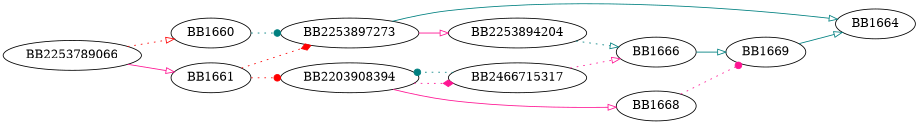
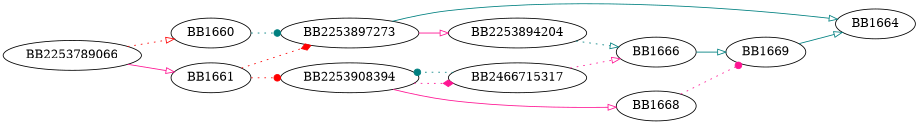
node "BB2203908394": label "BB2203908394" -> "BB2253908394"
